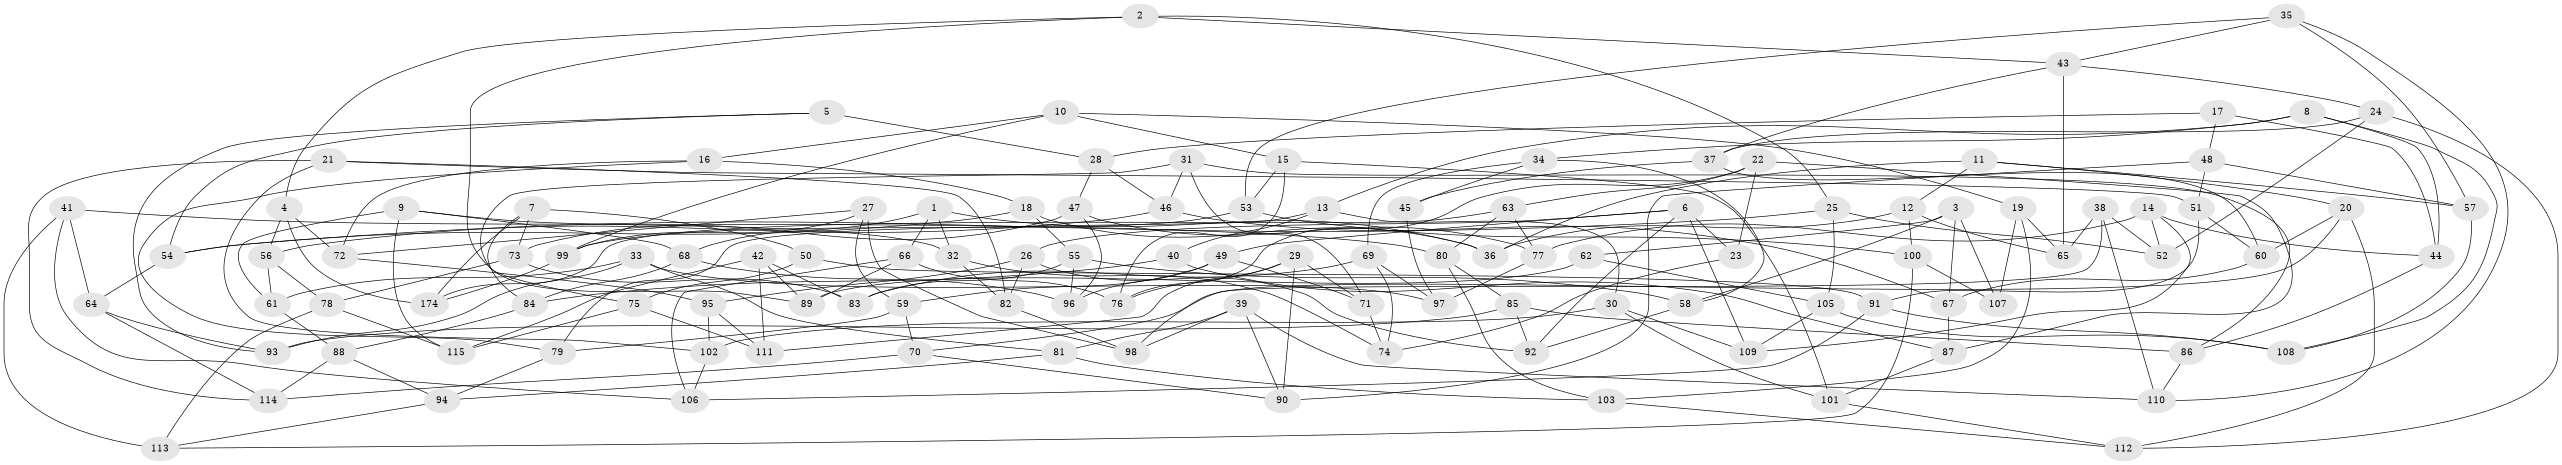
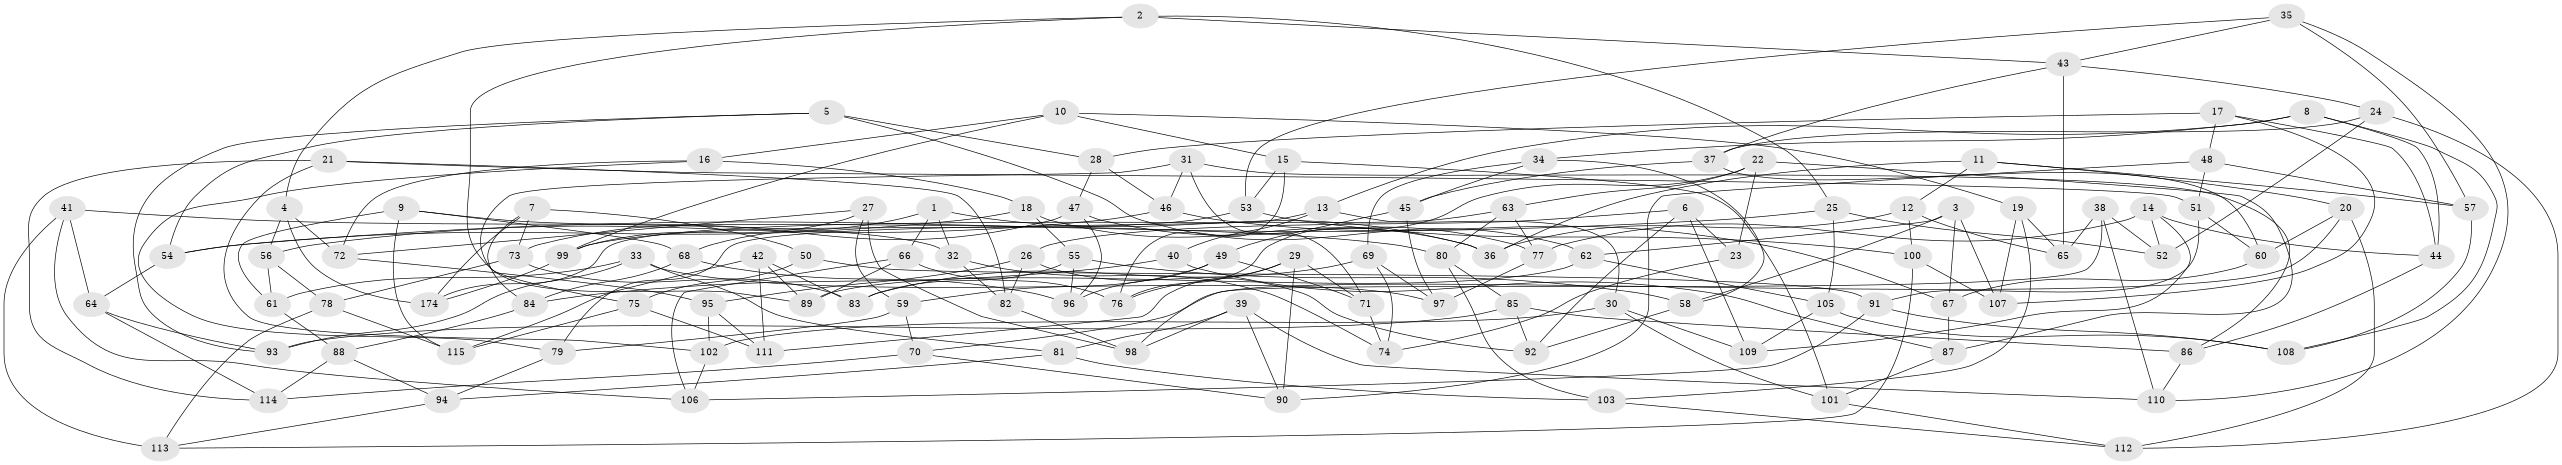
edge "5" -- "62": added
edge "6" -- "49": now "45" -- "49"
edge "17" -- "107": added
